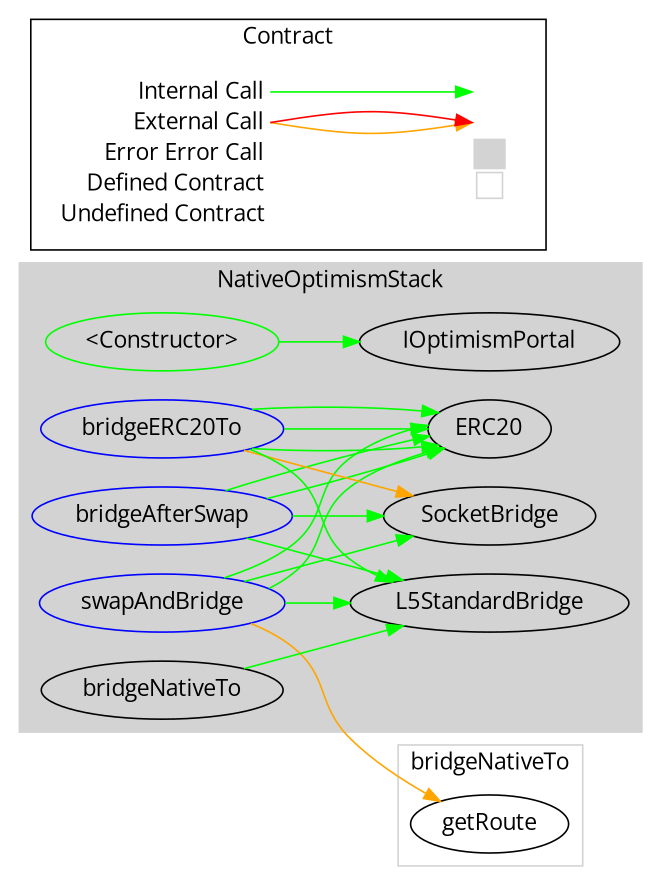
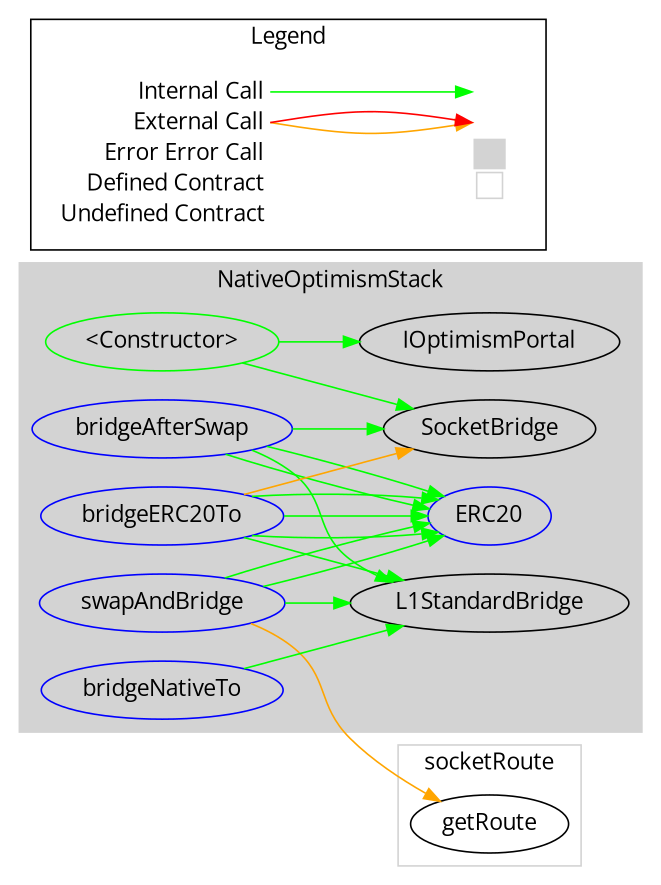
cluster "Contract": label "Contract" -> "Legend"
node "ERC20": color black -> blue
edge "swapAndBridge" -> "SocketBridge": now "<Constructor>" -> "SocketBridge"
node "L5StandardBridge": label "L5StandardBridge" -> "L1StandardBridge"
node "bridgeNativeTo": color black -> blue
cluster "bridgeNativeTo": label "bridgeNativeTo" -> "socketRoute"
